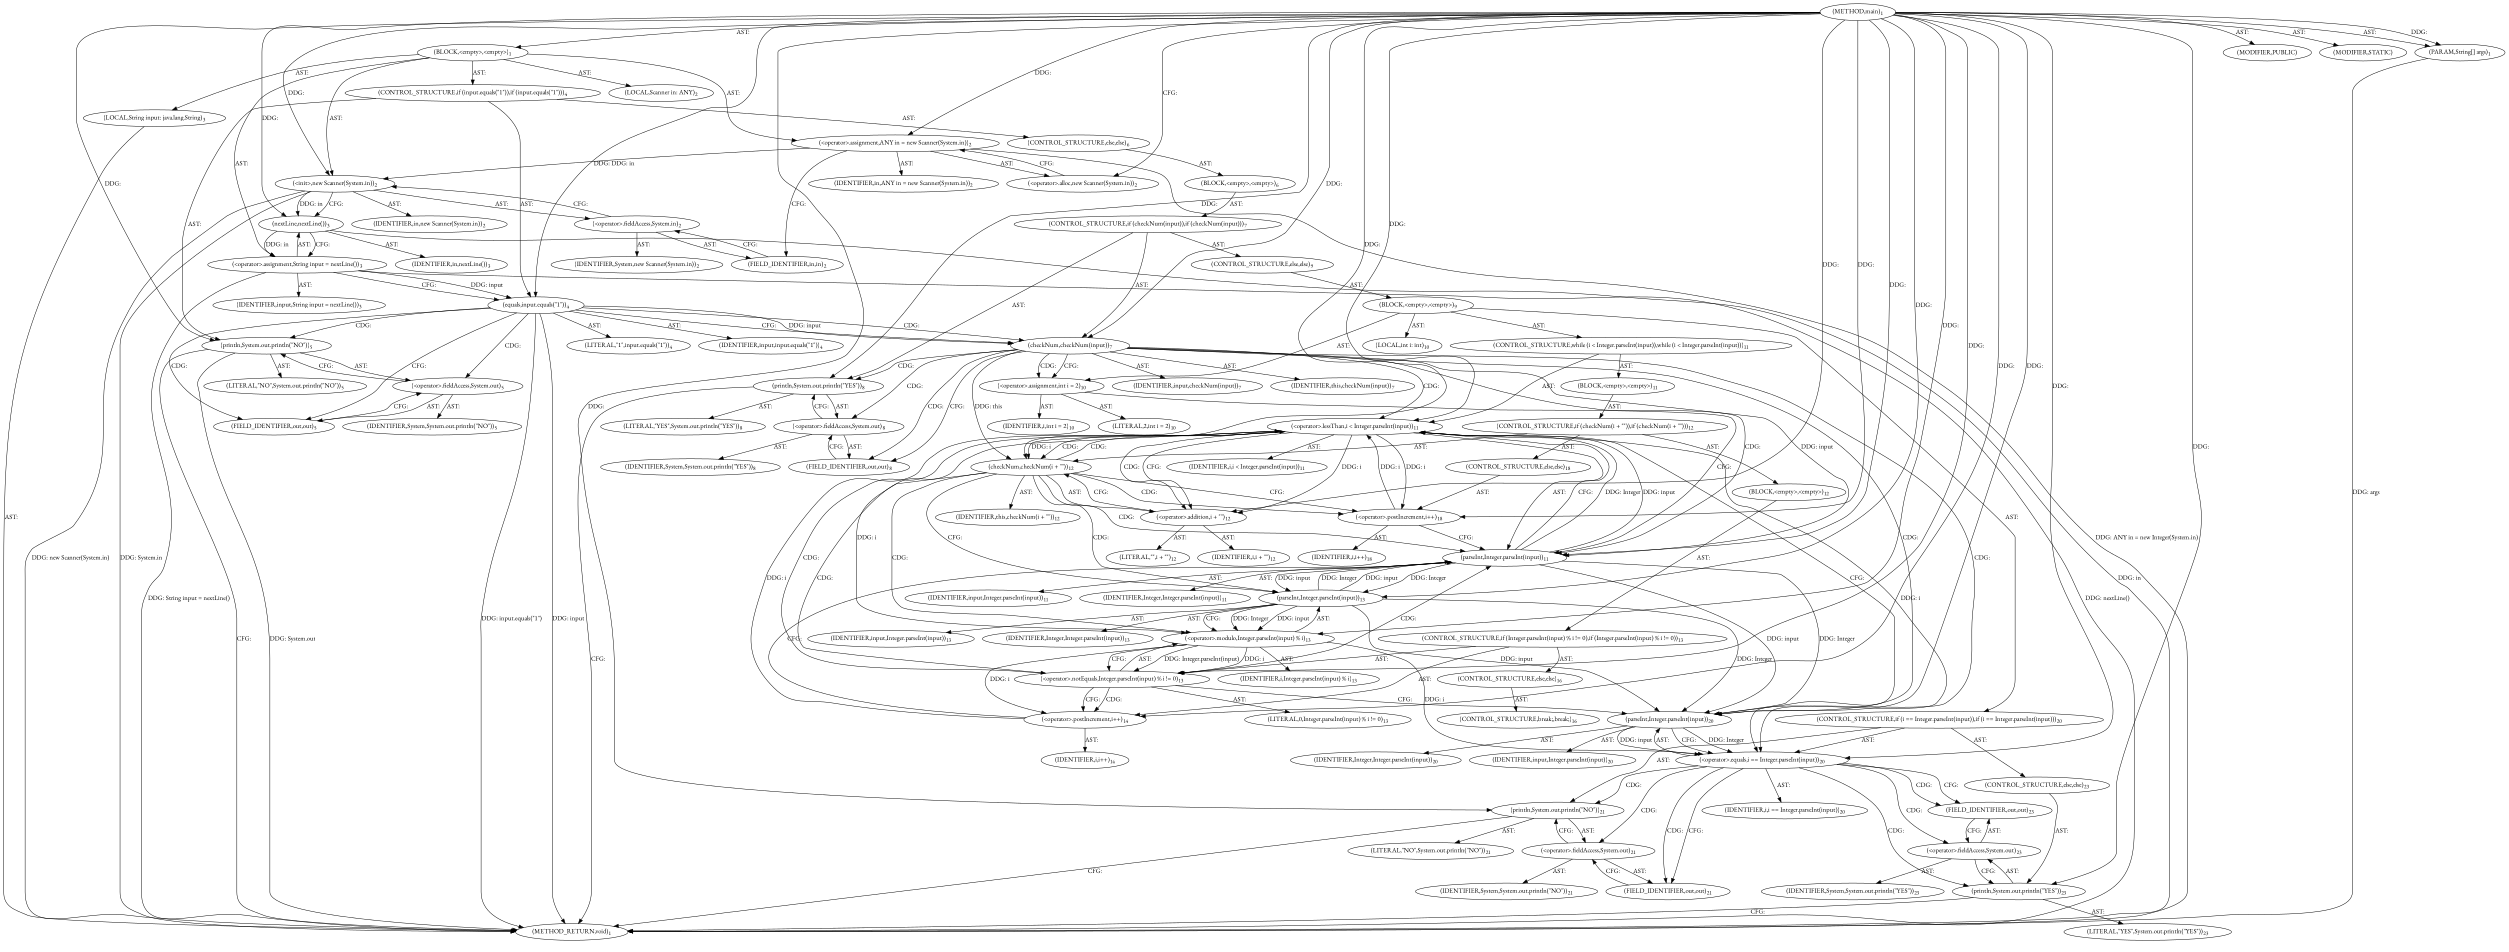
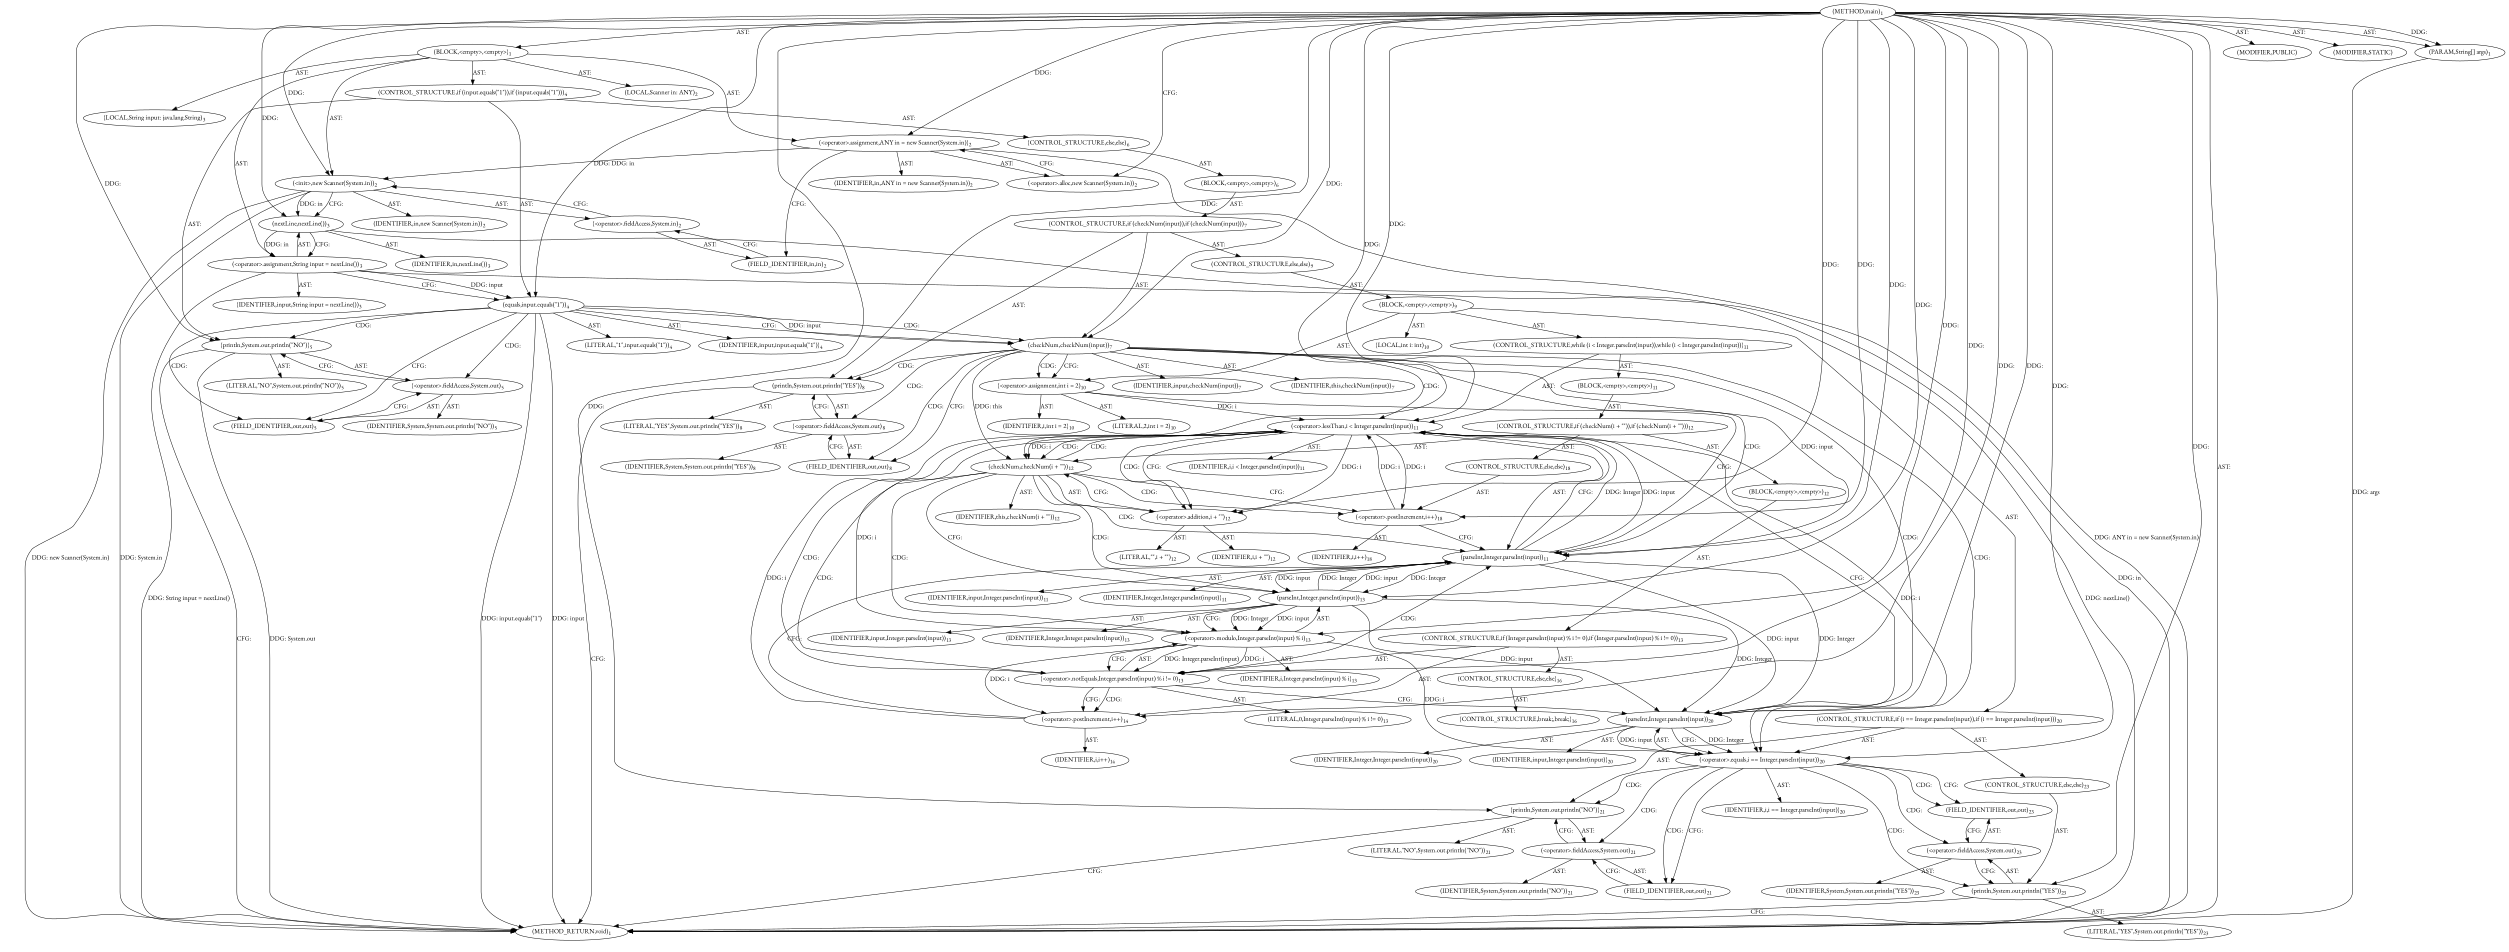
node "(IDENTIFIER,System,new Scanner(System.in))": removed
edge "(<operator>.assignment,int i = 2)" -> "(<operator>.lessThan,i < Integer.parseInt(input))": added, label "DDG: i"
edge "(<operator>.assignment,ANY in = new Scanner(System.in))" -> "(METHOD_RETURN,void)": label "DDG: ANY in = new Integer(System.in)" -> "DDG: ANY in = new Scanner(System.in)"
edge "(LOCAL,String input: java.lang.String)" -> "(METHOD_RETURN,void)": now "(METHOD,main)" -> "(METHOD_RETURN,void)"
